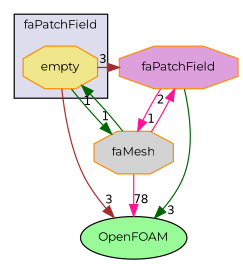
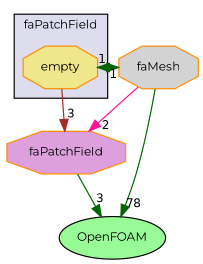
edge "faPatchField" -> "faMesh": removed
edge "empty" -> "OpenFOAM": removed
edge "faMesh" -> "OpenFOAM": color deeppink -> darkgreen
